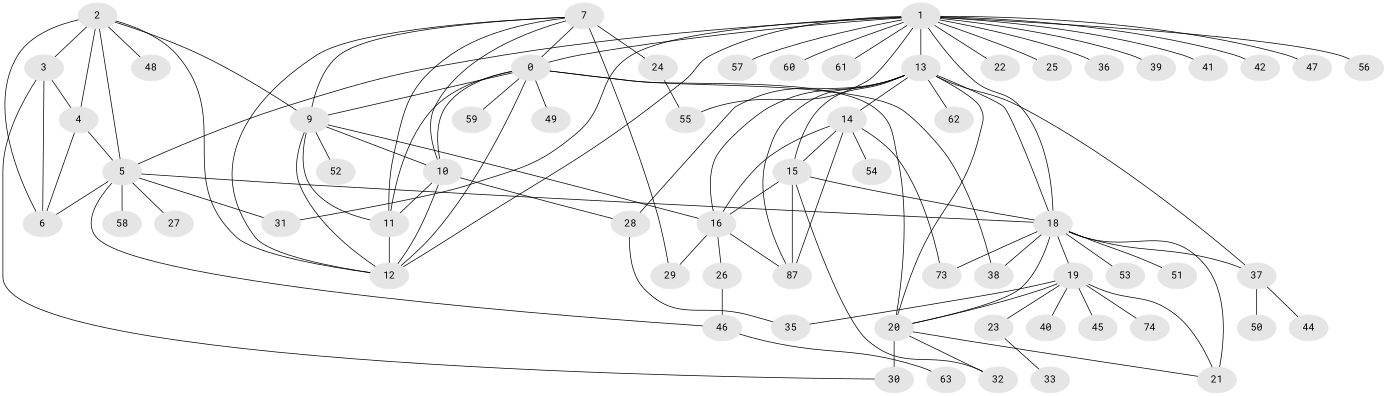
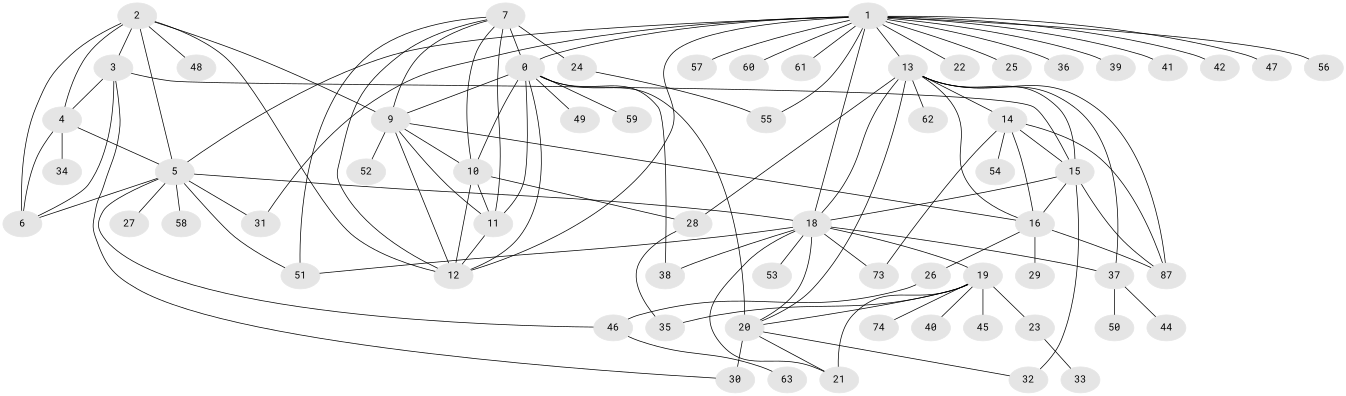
edge "3" -- "15": added
edge "7" -- "29": now "7" -- "51"
node "34": added
edge "5" -- "51": added
